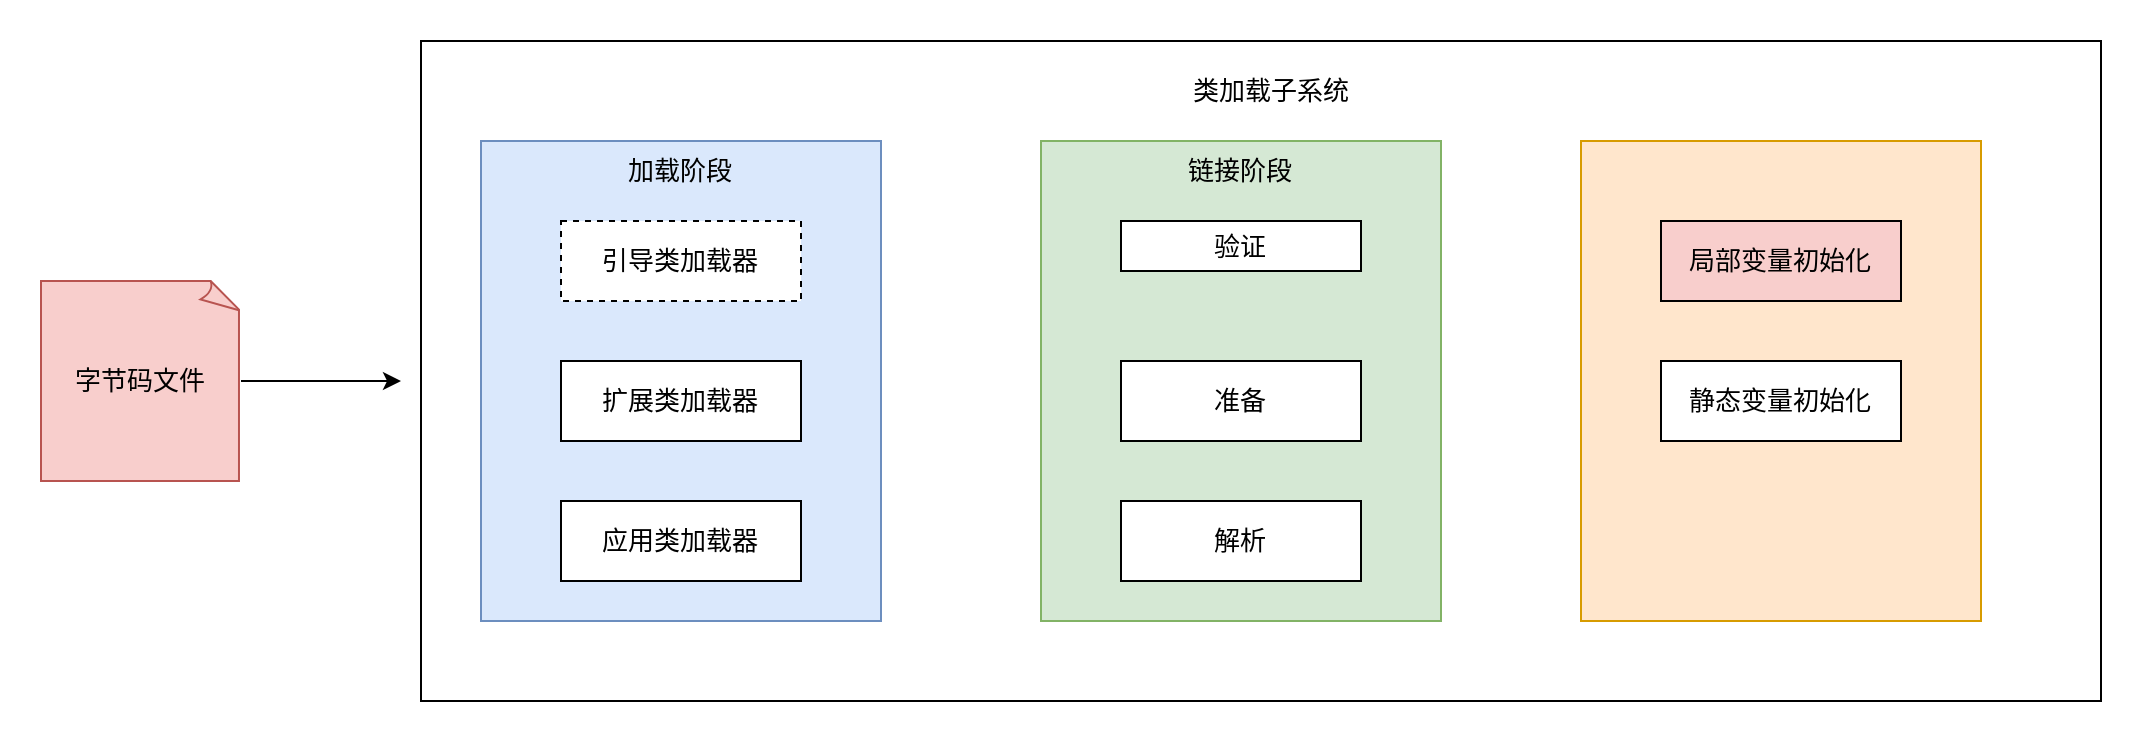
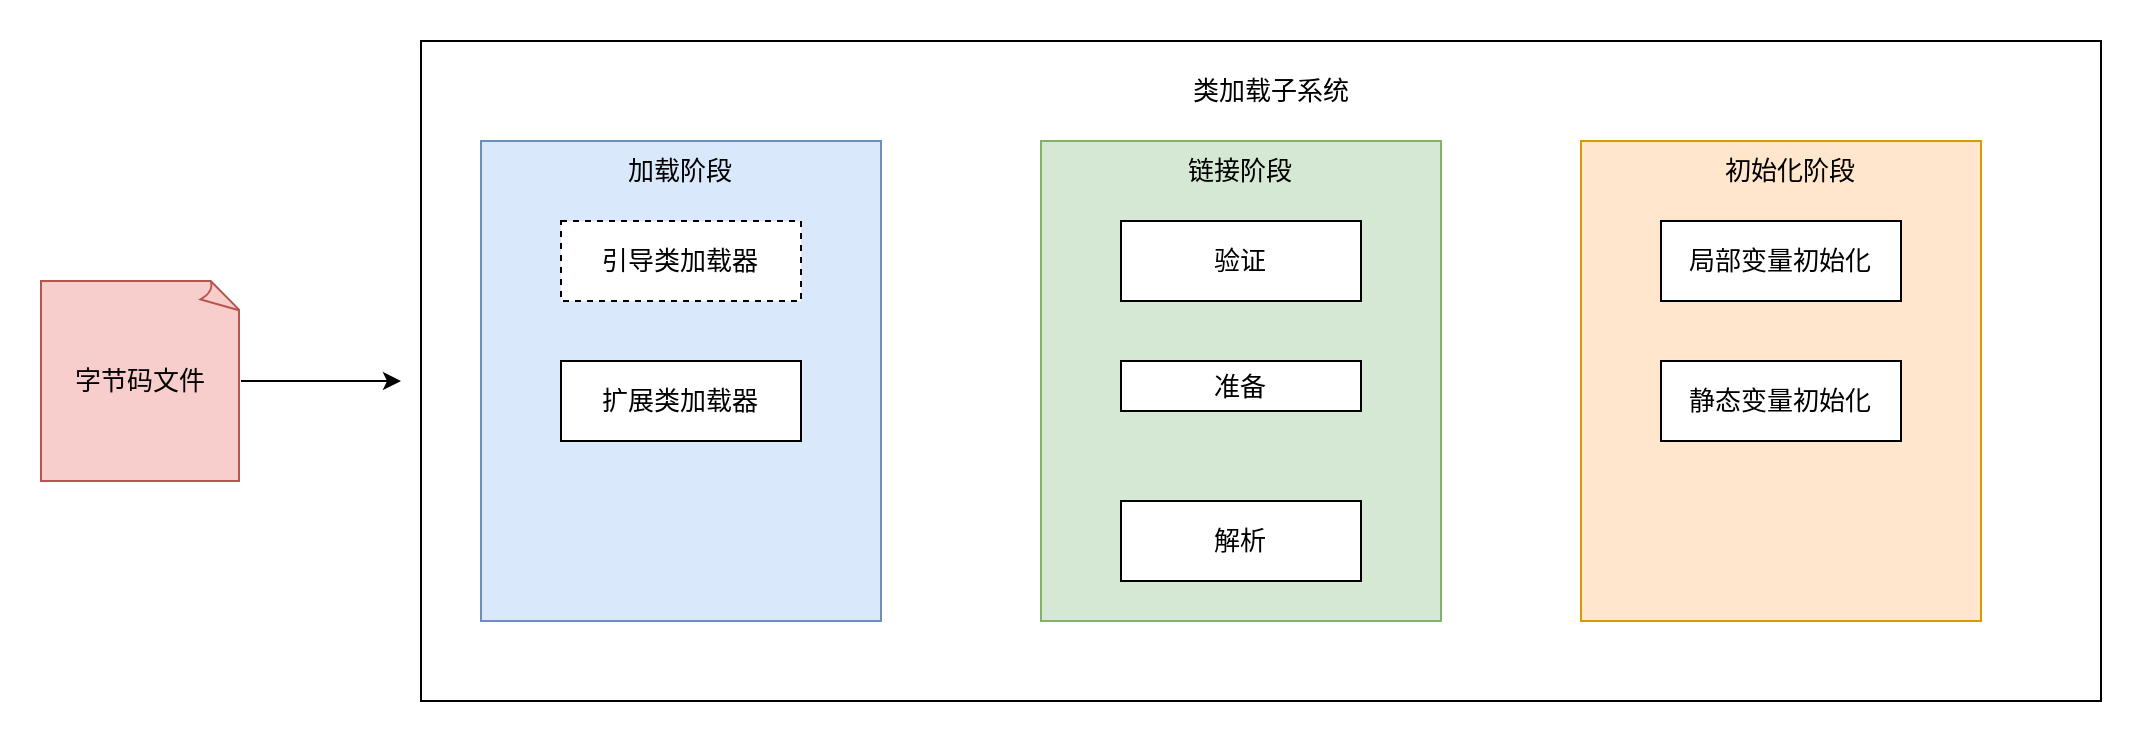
node "初始化阶段": added
node "验证": size 240x50 -> 240x80
node "局部变量初始化": fillcolor #f8cecc -> #ffffff
node "准备": size 240x80 -> 240x50
node "应用类加载器": removed
